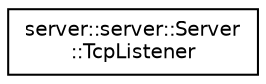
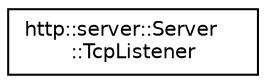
node "server::server::Server ::TcpListener": label "server::server::Server ::TcpListener" -> "http::server::Server ::TcpListener"
